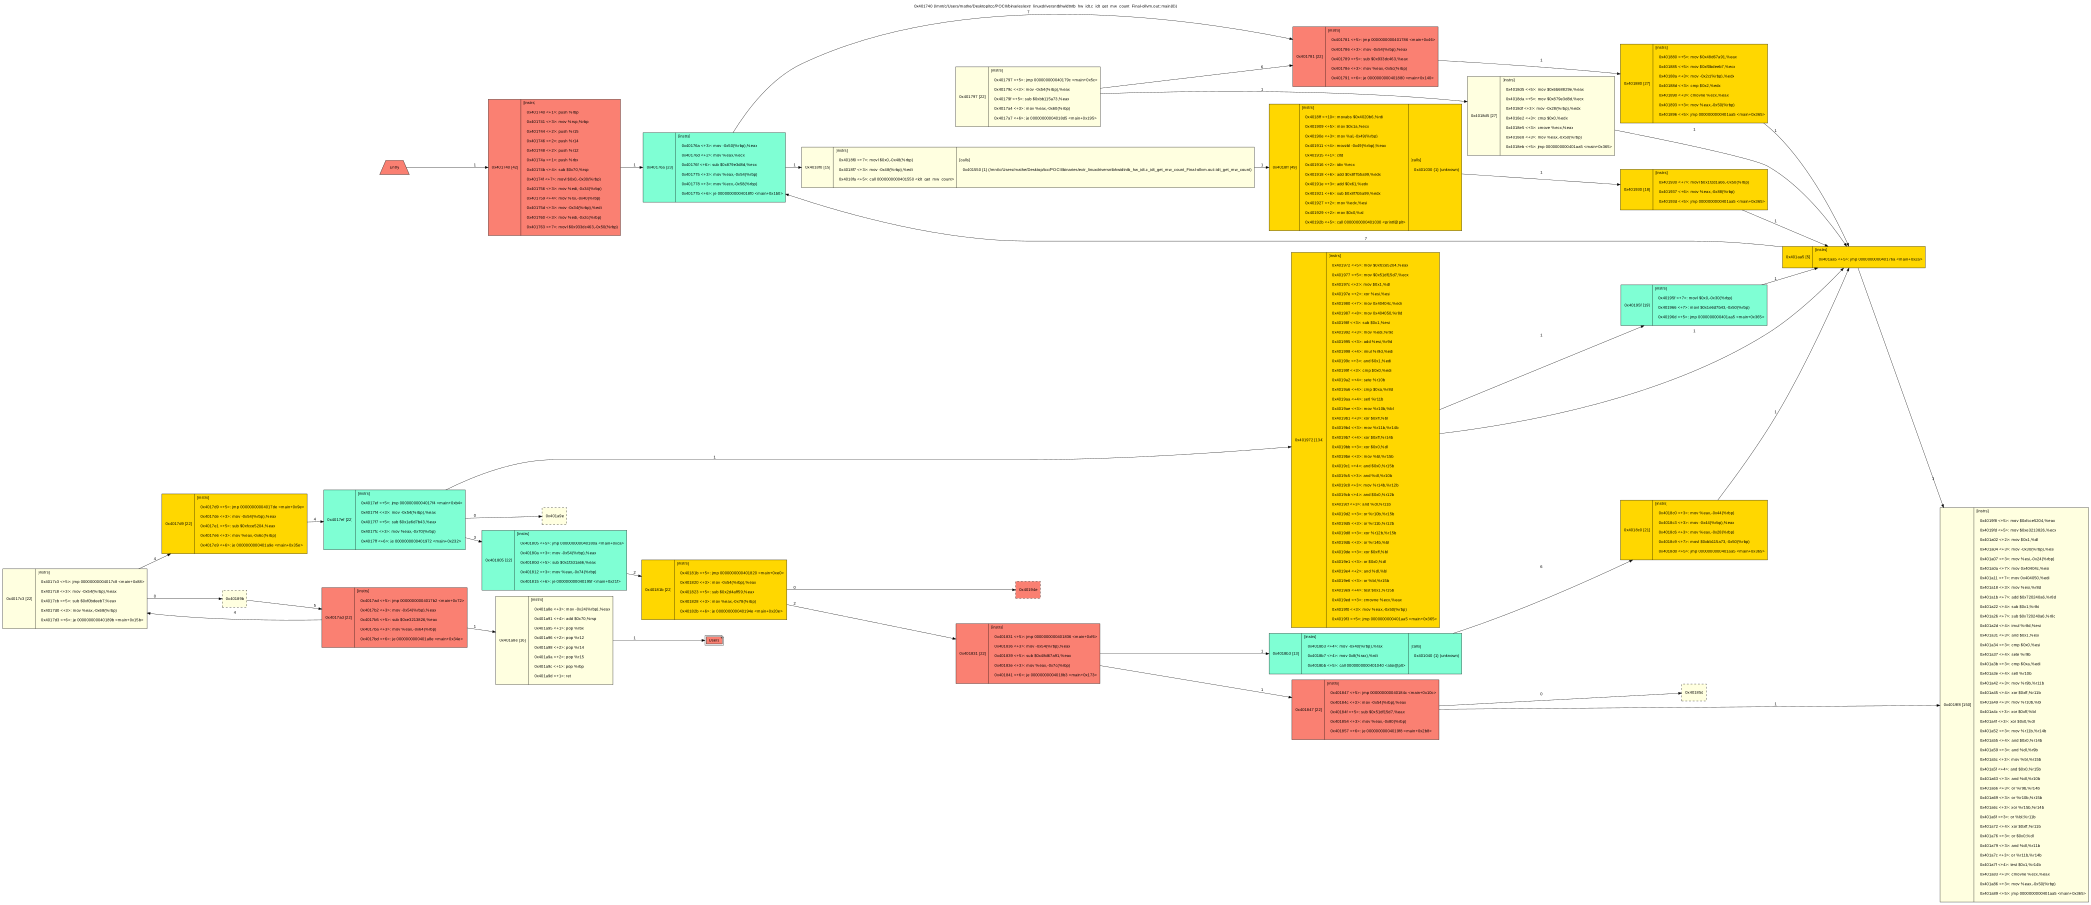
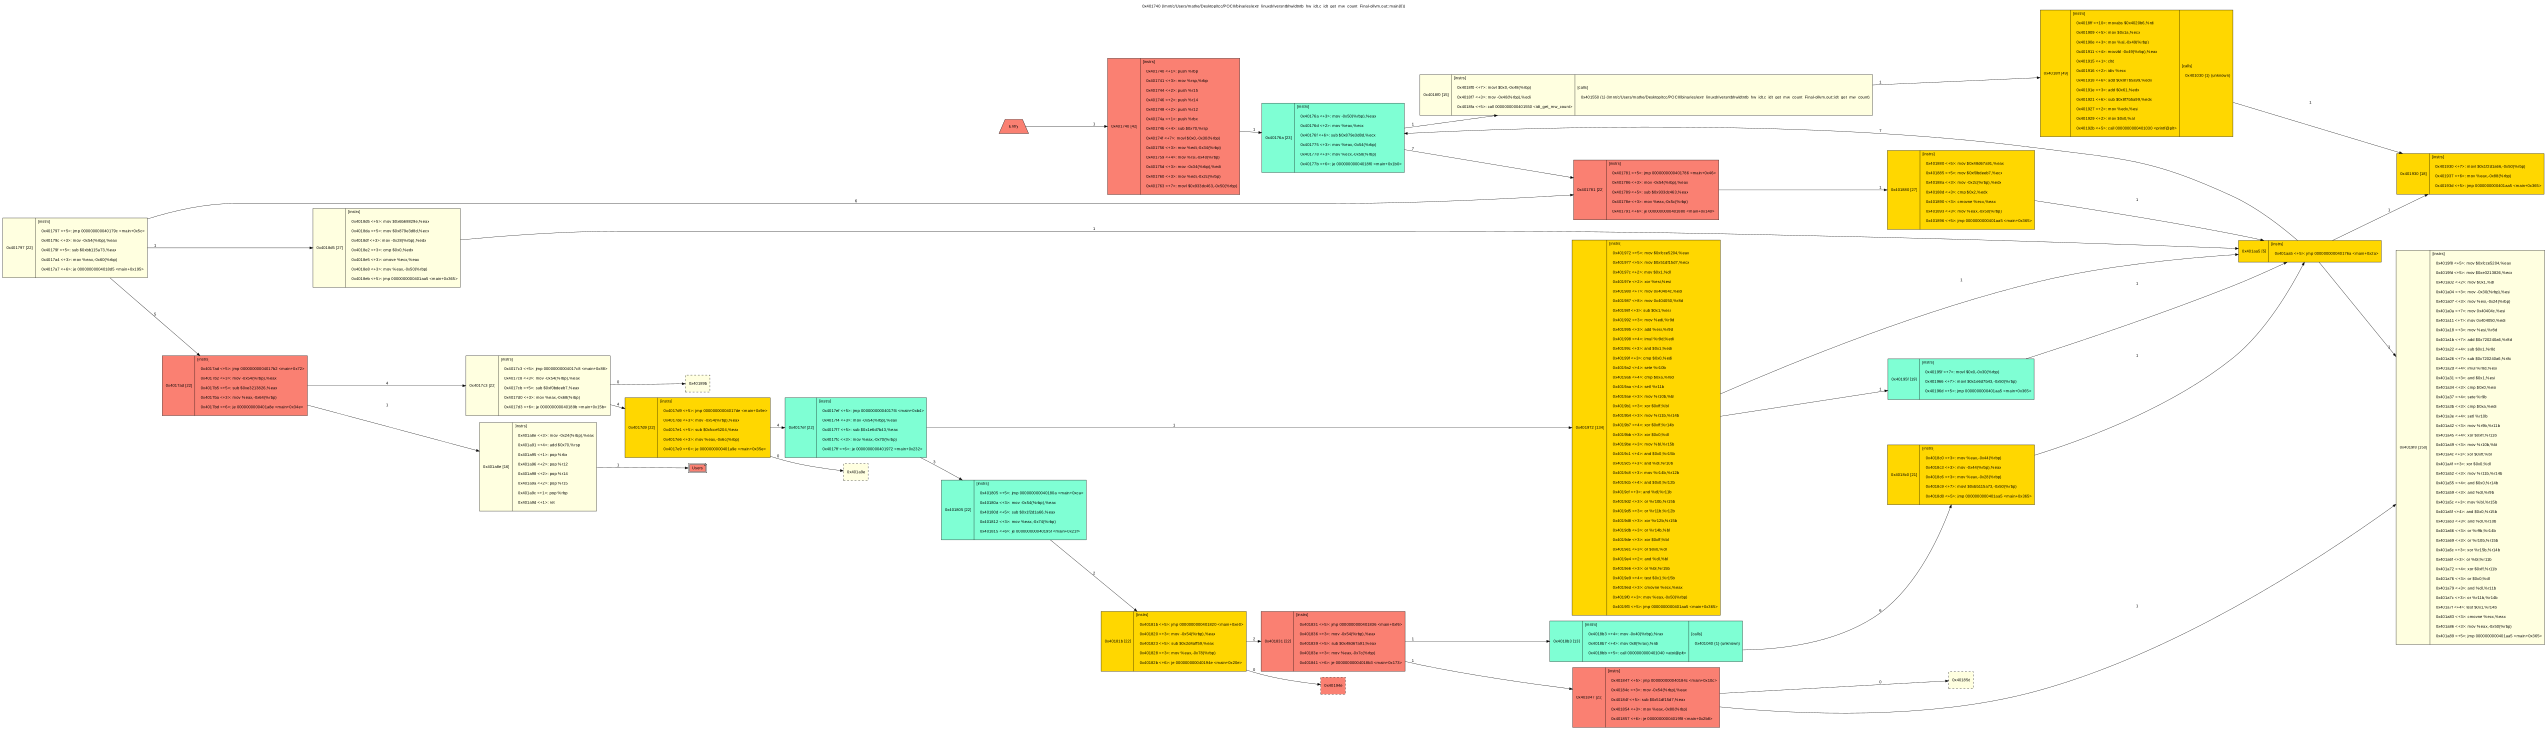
edge "0x401930 [18]" -> "0x401aa5 [5]": reversed
edge "0x4017ef [22]" -> "0x401a9e": now "0x4017d9 [22]" -> "0x401a9e"
edge "0x40189b" -> "0x4017ad [22]": now "0x401797 [22]" -> "0x4017ad [22]"
